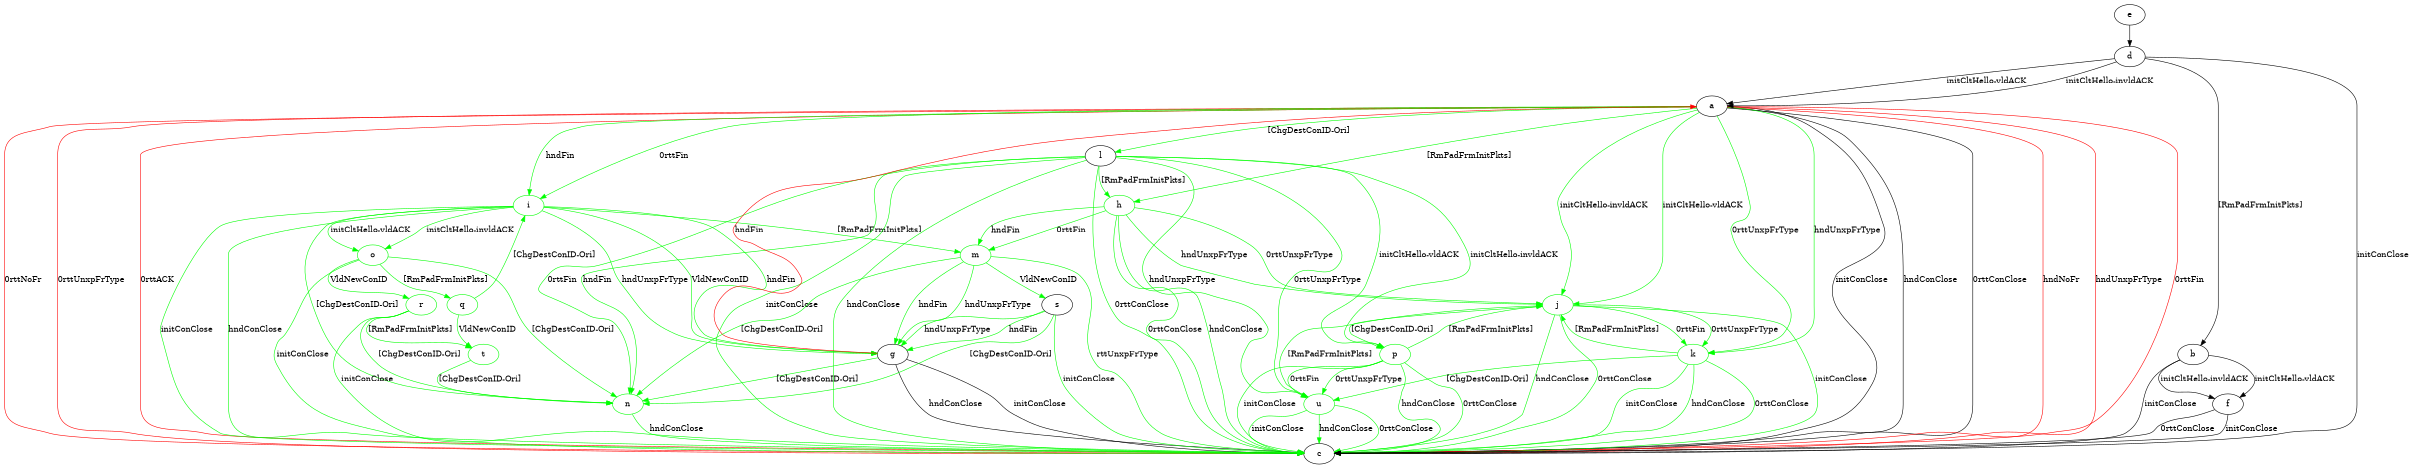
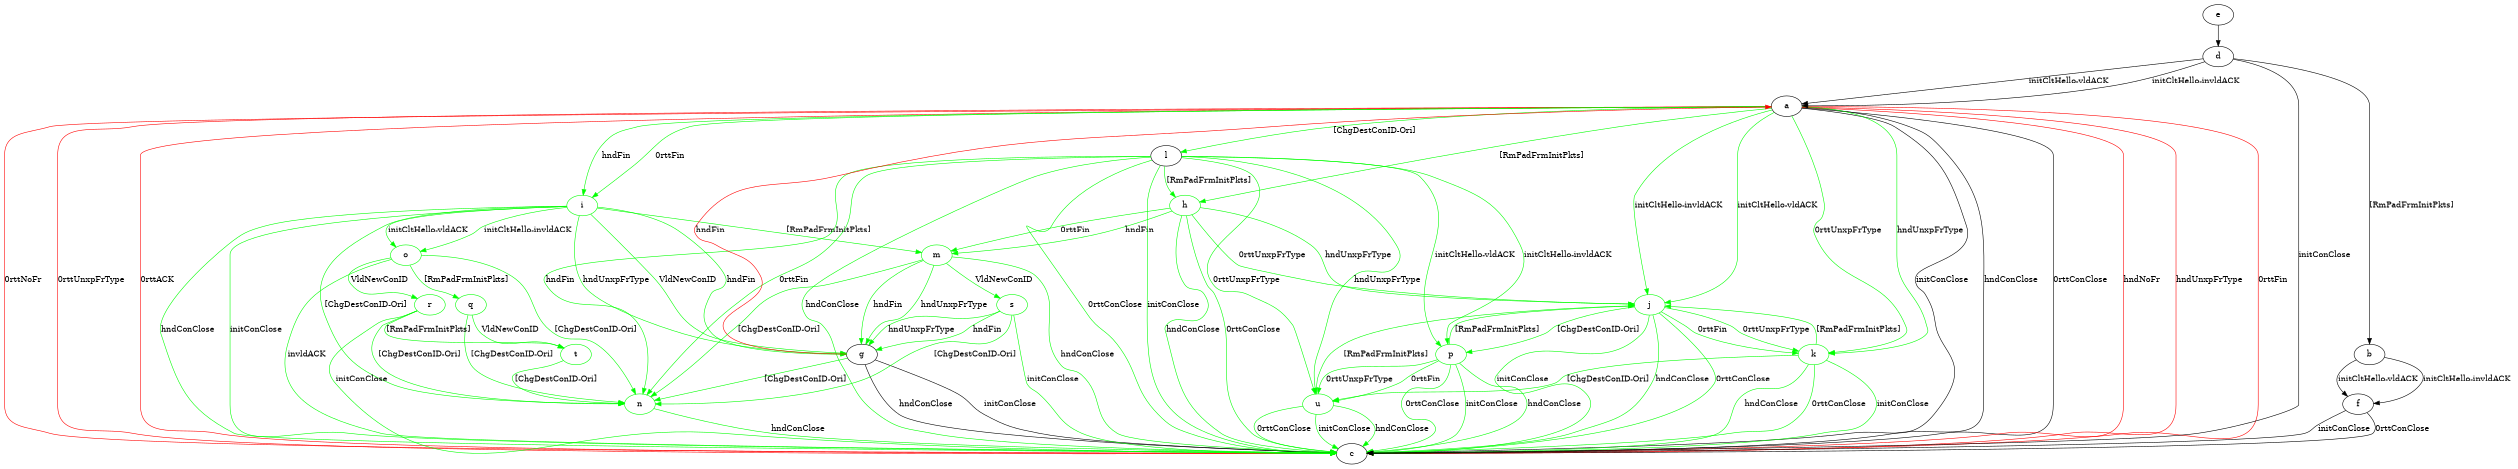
edge "q" -> "i": now "q" -> "n"
node "s": color black -> green
edge "o" -> "c": label "initConClose " -> "invldACK "
edge "m" -> "c": label "rttUnxpFrType " -> "hndConClose "
edge "b" -> "c": removed, label "initConClose"
